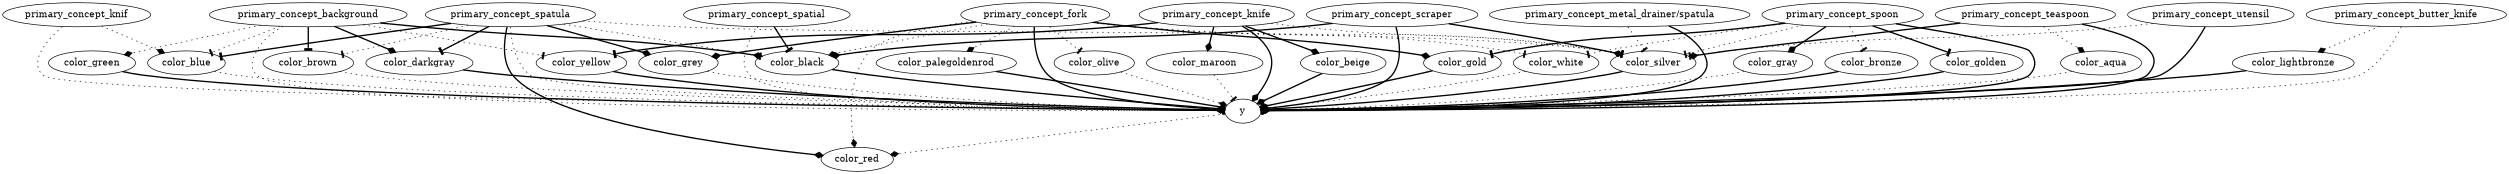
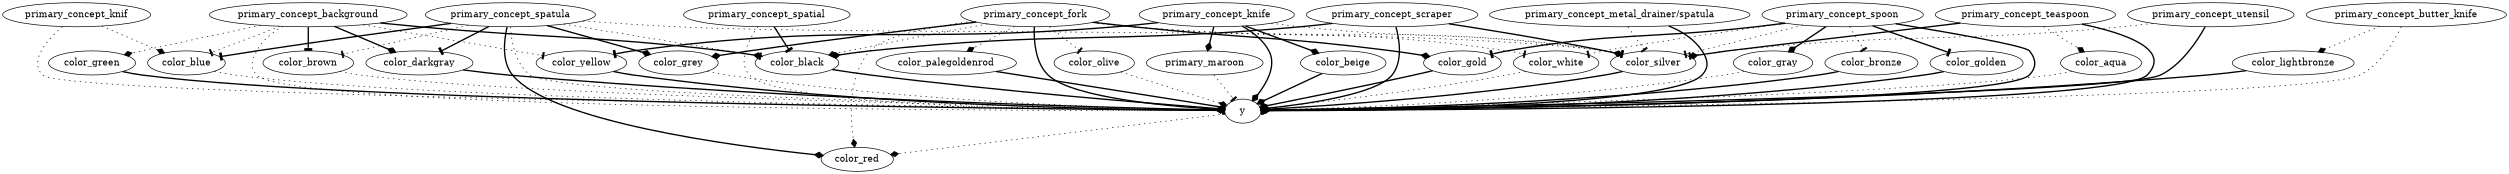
node "color_maroon": label "color_maroon" -> "primary_maroon"
